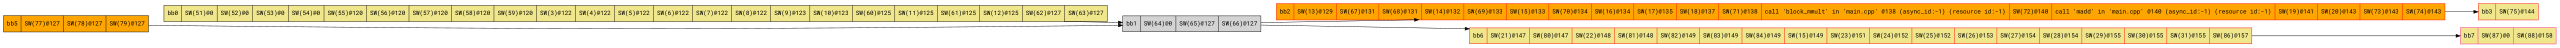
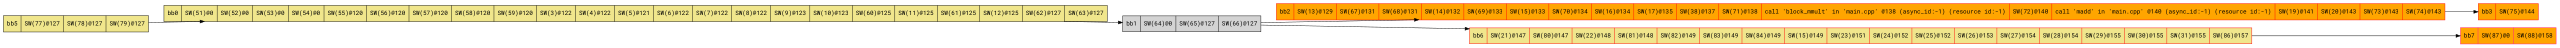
node "bb2": text "SW(18)@137" -> "SW(38)@137"
node "bb3": fillcolor khaki -> orange
node "bb0": text "SW(5)@122" -> "SW(5)@121"
node "bb5": fillcolor orange -> khaki
edge "bb5" -> "bb1": now "bb5" -> "bb0"
node "bb7": fillcolor khaki -> orange
